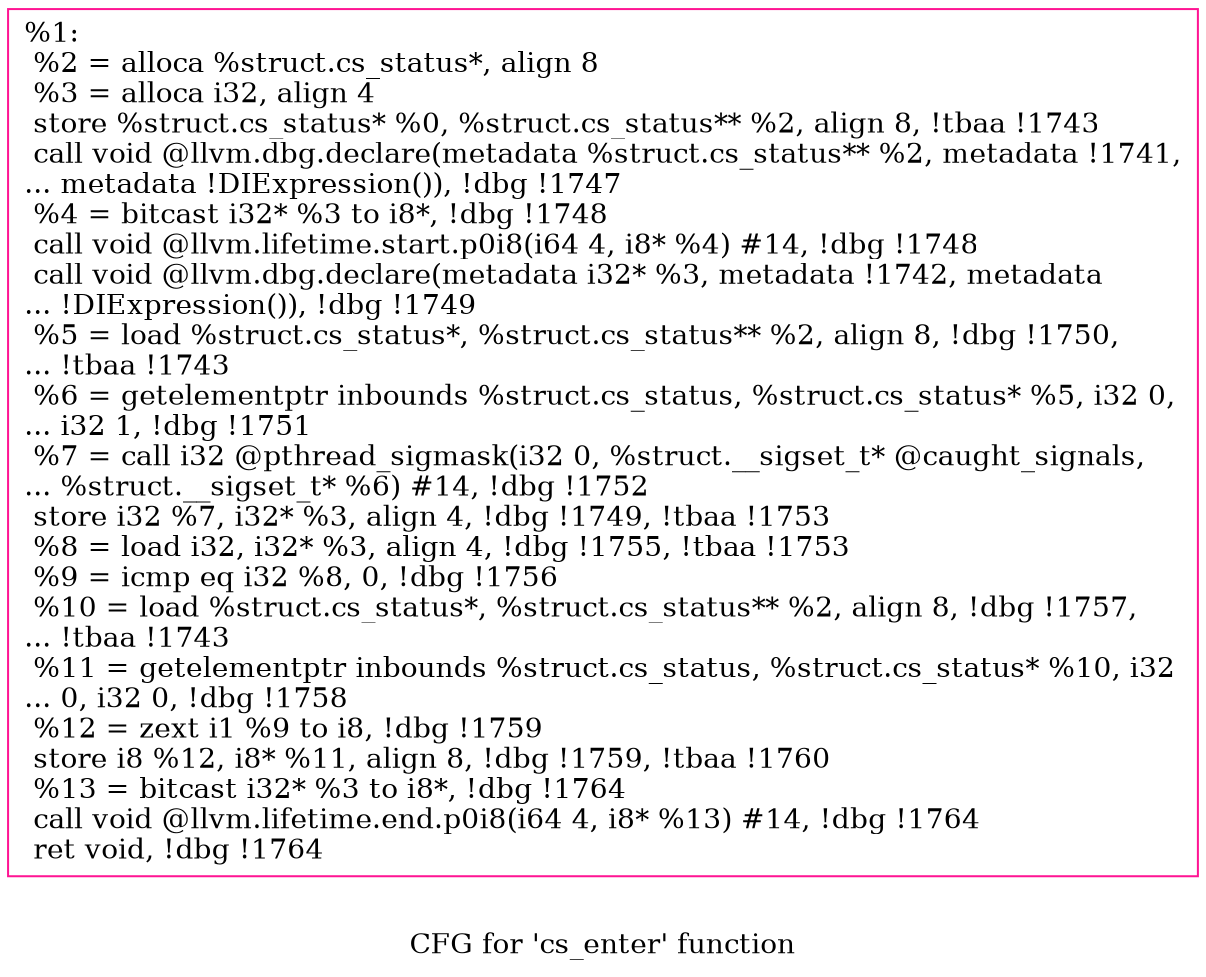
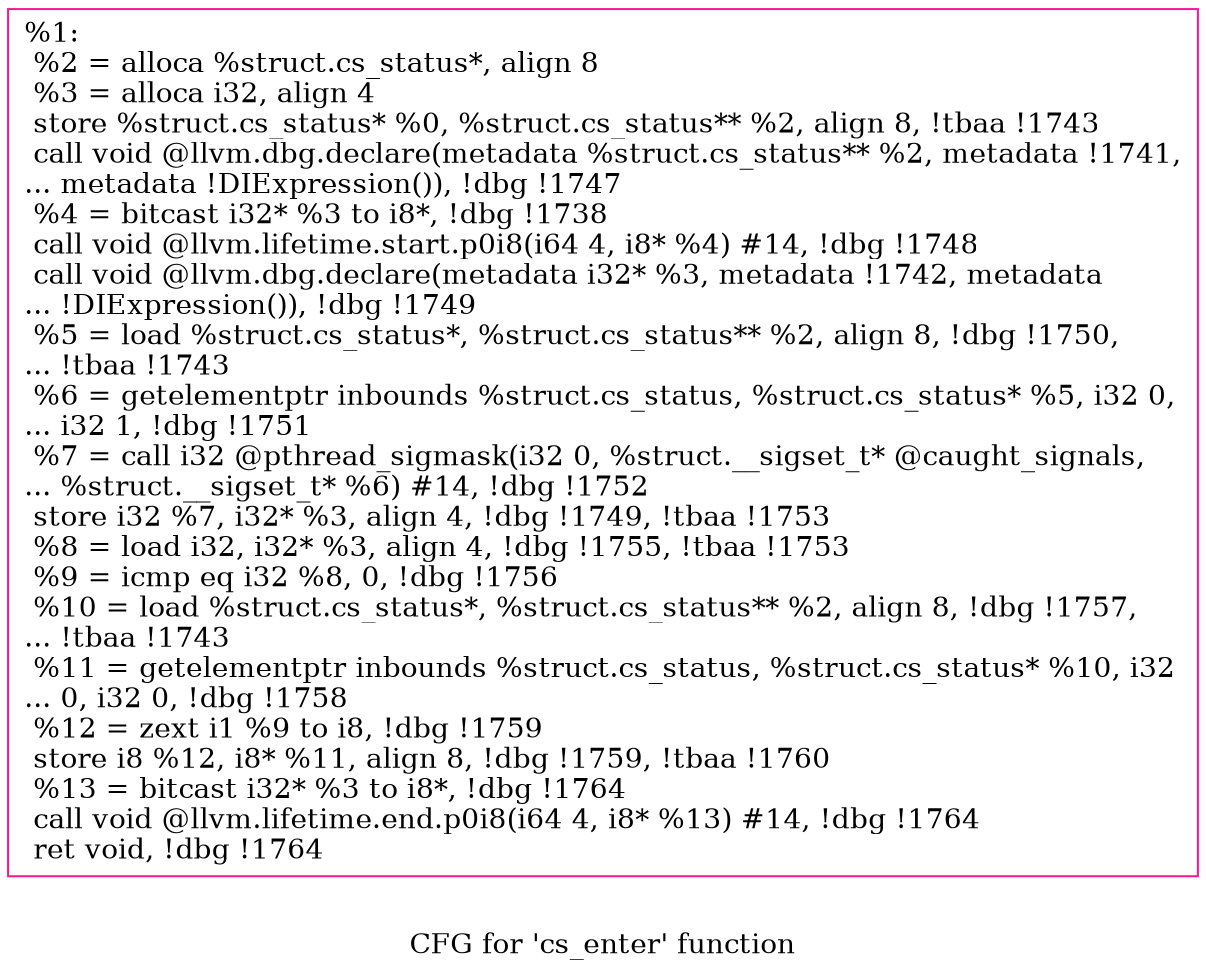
node "%1:": text "%4 = bitcast i32* %3 to i8*, !dbg !1748" -> "%4 = bitcast i32* %3 to i8*, !dbg !1738"
